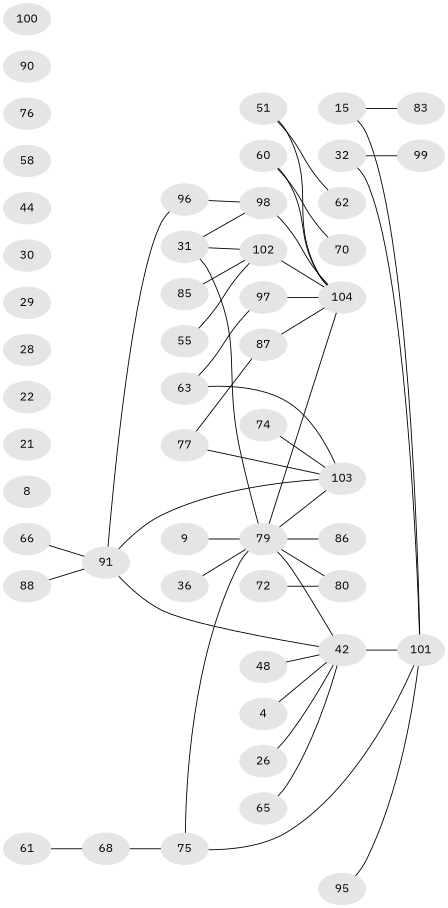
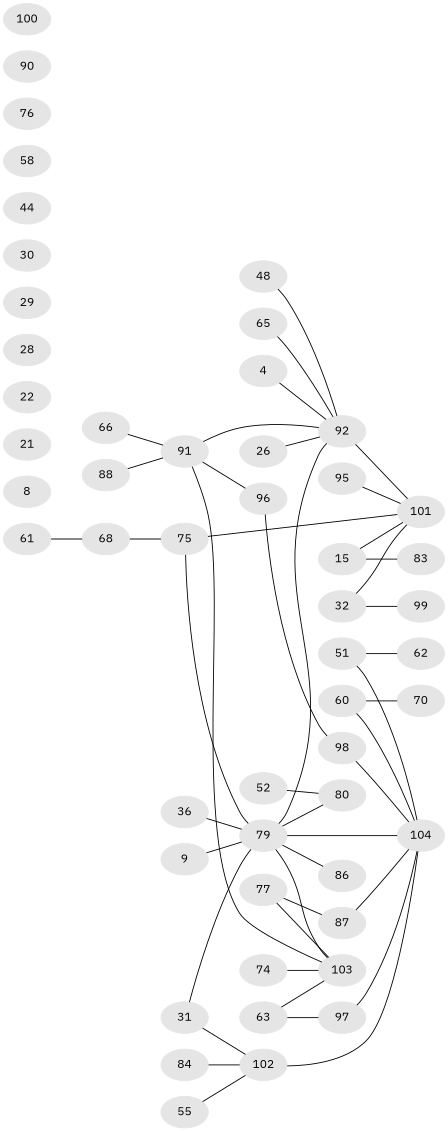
edge "98" -- "31": removed
node "85": label "85" -> "84"
node "72": label "72" -> "52"
node "42": label "42" -> "92"
